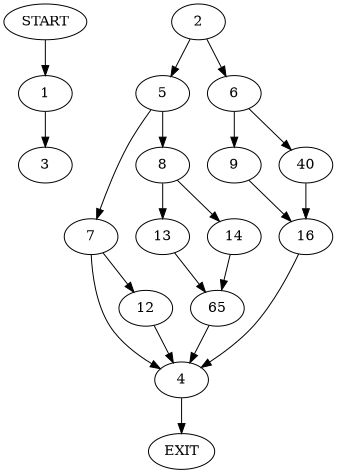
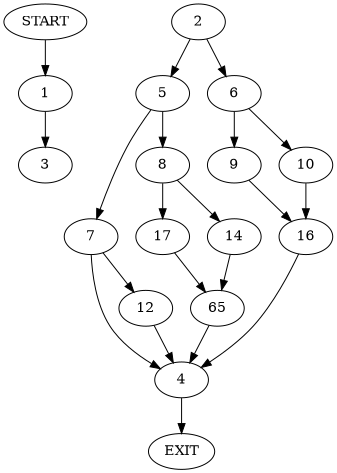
node "40": label "40" -> "10"
node "13": label "13" -> "17"
